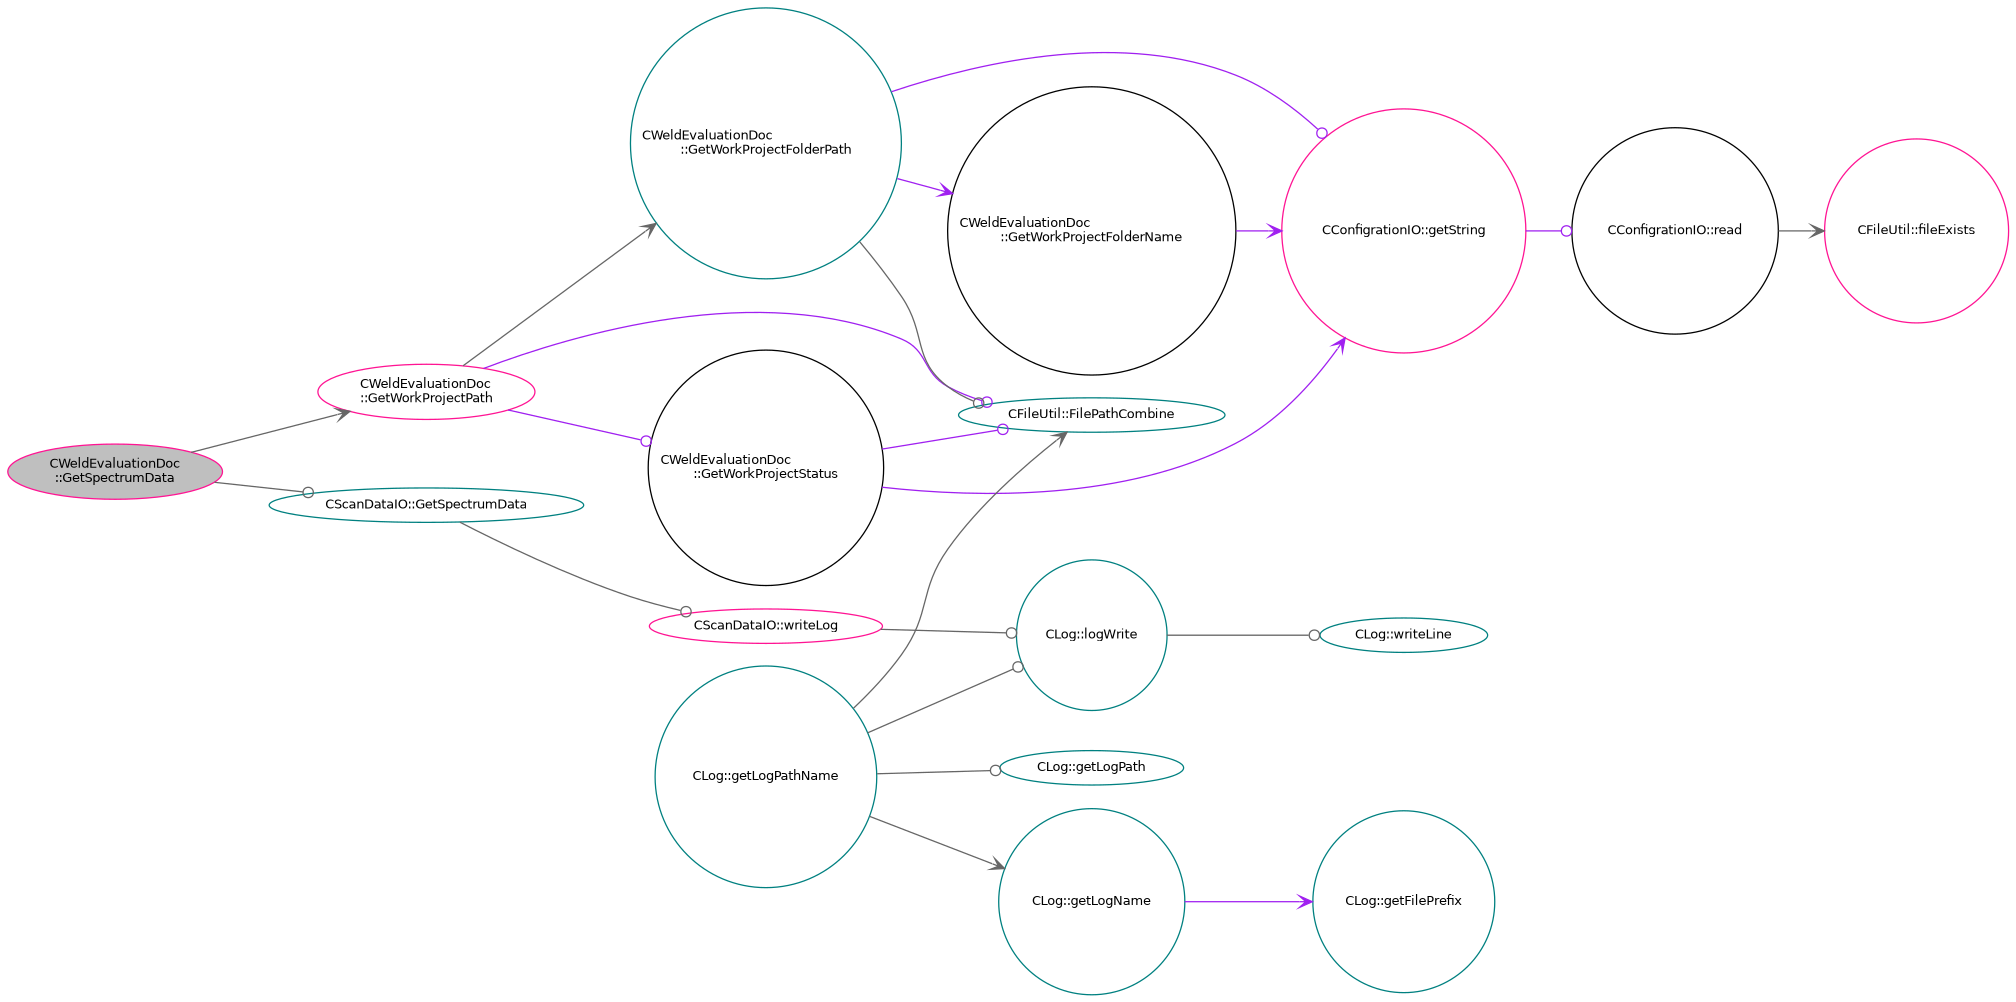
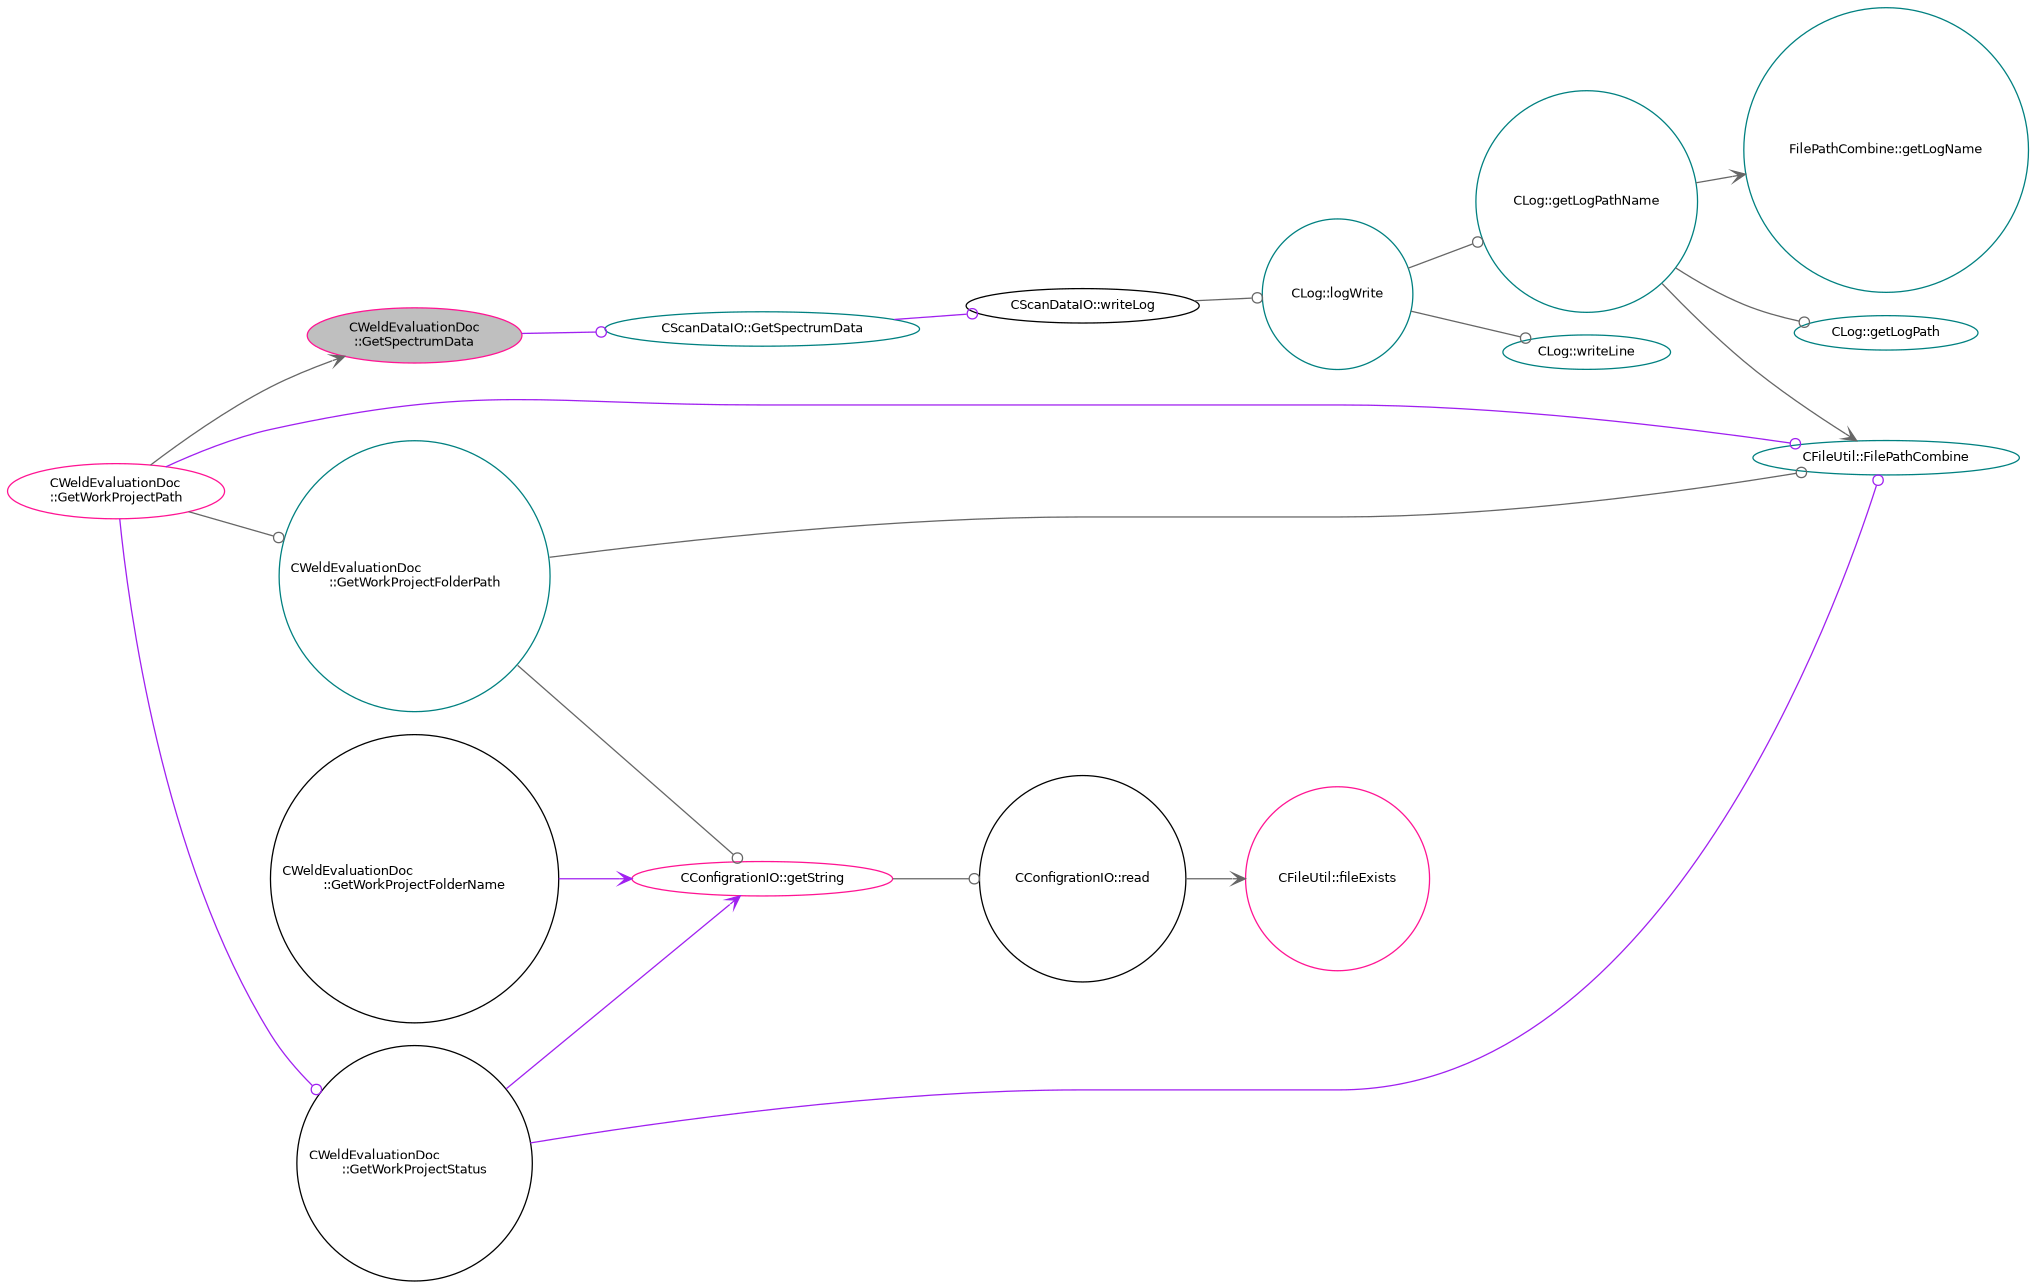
edge "CWeldEvaluationDoc ::GetWorkProjectFolderPath" -> "CConfigrationIO::getString": color purple -> gray40
edge "CWeldEvaluationDoc ::GetWorkProjectFolderPath" -> "CWeldEvaluationDoc ::GetWorkProjectFolderName": removed
node "CConfigrationIO::getString": shape circle -> ellipse
edge "CConfigrationIO::getString" -> "CConfigrationIO::read": color purple -> gray40
edge "CWeldEvaluationDoc ::GetWorkProjectPath" -> "CWeldEvaluationDoc ::GetWorkProjectFolderPath": arrowhead vee -> odot
edge "CWeldEvaluationDoc ::GetSpectrumData" -> "CWeldEvaluationDoc ::GetWorkProjectPath": reversed
edge "CWeldEvaluationDoc ::GetSpectrumData" -> "CScanDataIO::GetSpectrumData": color gray40 -> purple
edge "CScanDataIO::GetSpectrumData" -> "CScanDataIO::writeLog": color gray40 -> purple
node "CScanDataIO::writeLog": color deeppink -> black
edge "CLog::getLogPathName" -> "CLog::logWrite": reversed
node "CLog::getLogName": label "CLog::getLogName" -> "FilePathCombine::getLogName"
node "CLog::getFilePrefix": removed
